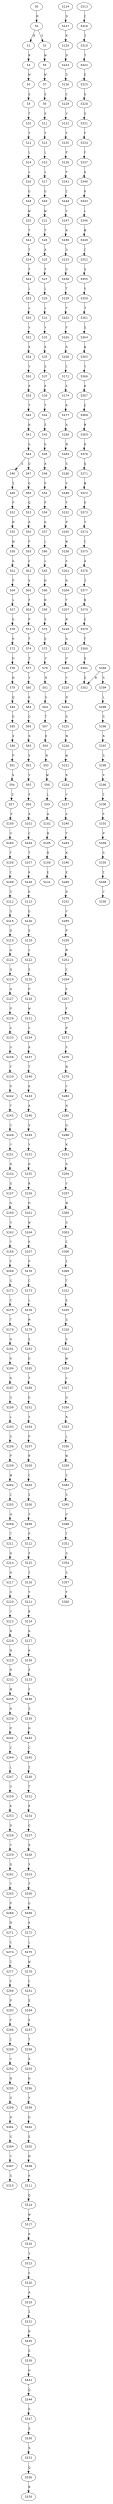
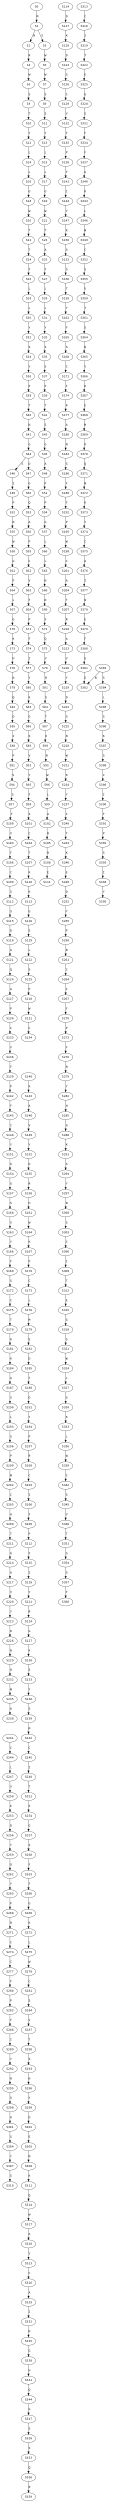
node "S137": removed
edge "S238" -> "S241": removed, label "P"
